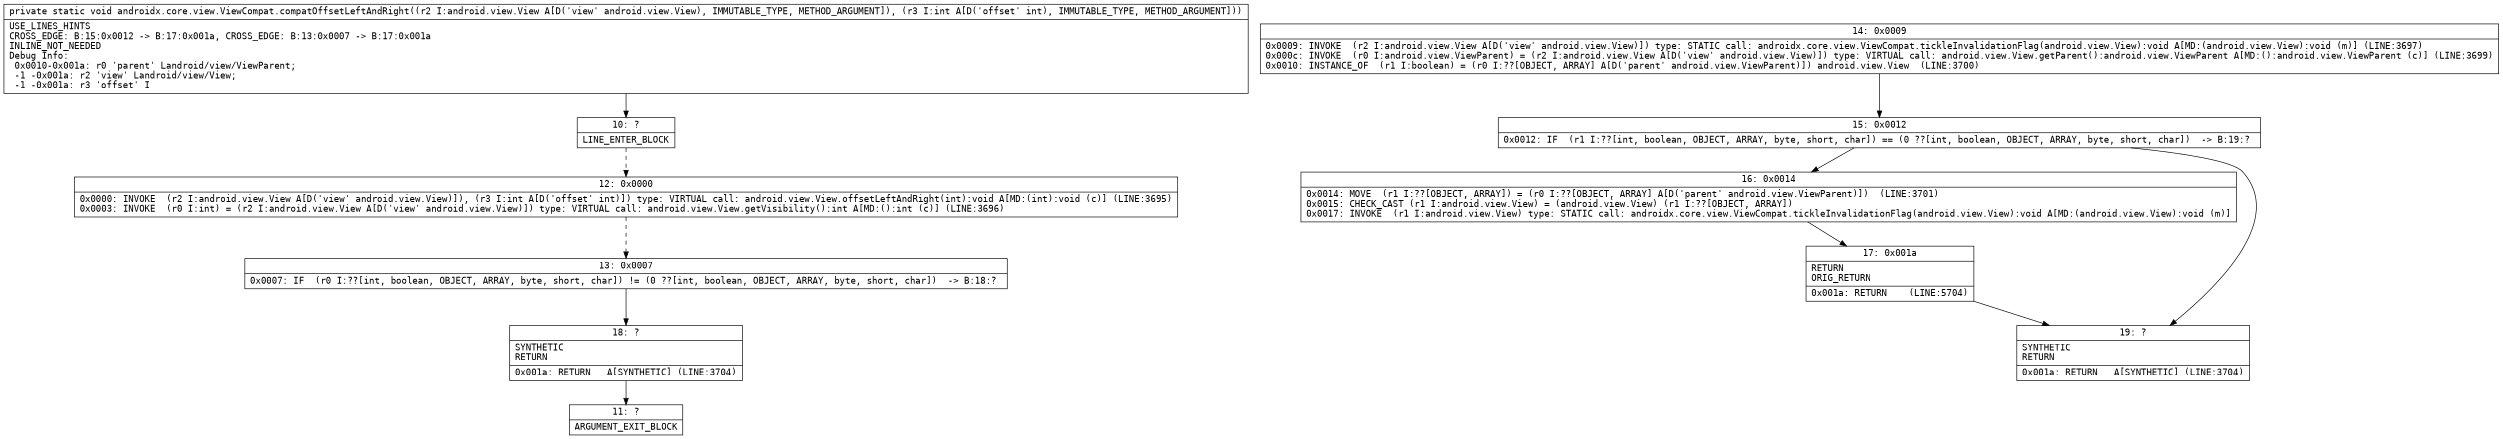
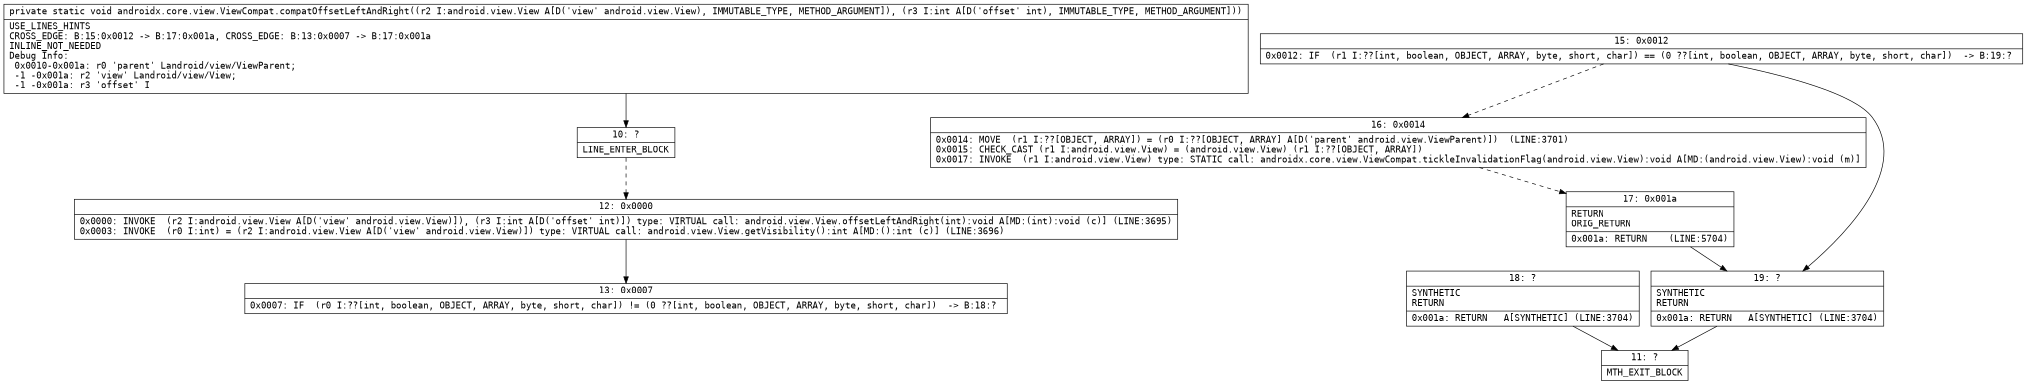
node "14: 0x0009": removed
edge "15: 0x0012" -> "16: 0x0014": style solid -> dashed
edge "16: 0x0014" -> "17: 0x001a": style solid -> dashed
edge "12: 0x0000" -> "13: 0x0007": style dashed -> solid
edge "13: 0x0007" -> "18: ?": removed
edge "19: ?" -> "11: ?": added
node "11: ?": text "ARGUMENT_EXIT_BLOCK" -> "MTH_EXIT_BLOCK"
